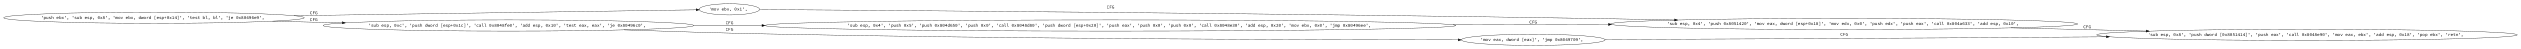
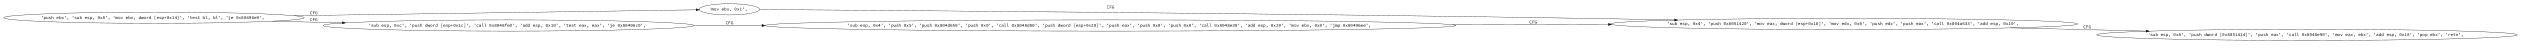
node "'mov eax, dword [eax]', 'jmp 0x8049709',": removed
